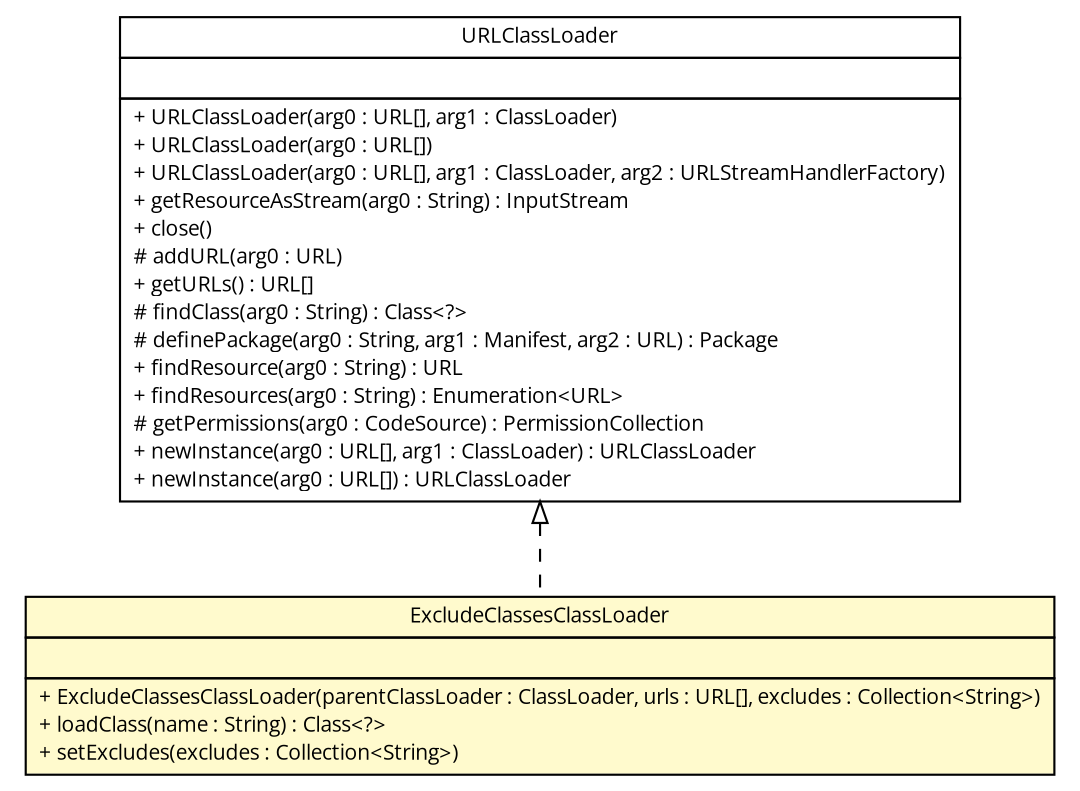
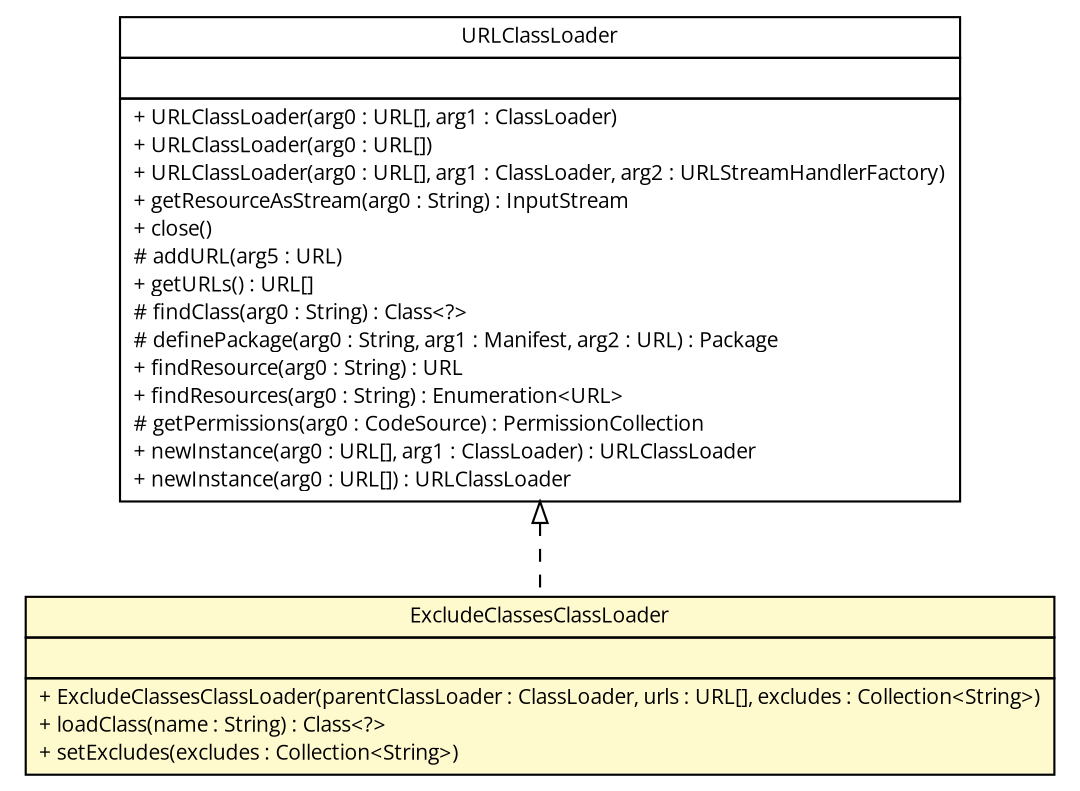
node "URLClassLoader": text "# addURL(arg0 : URL)" -> "# addURL(arg5 : URL)"
